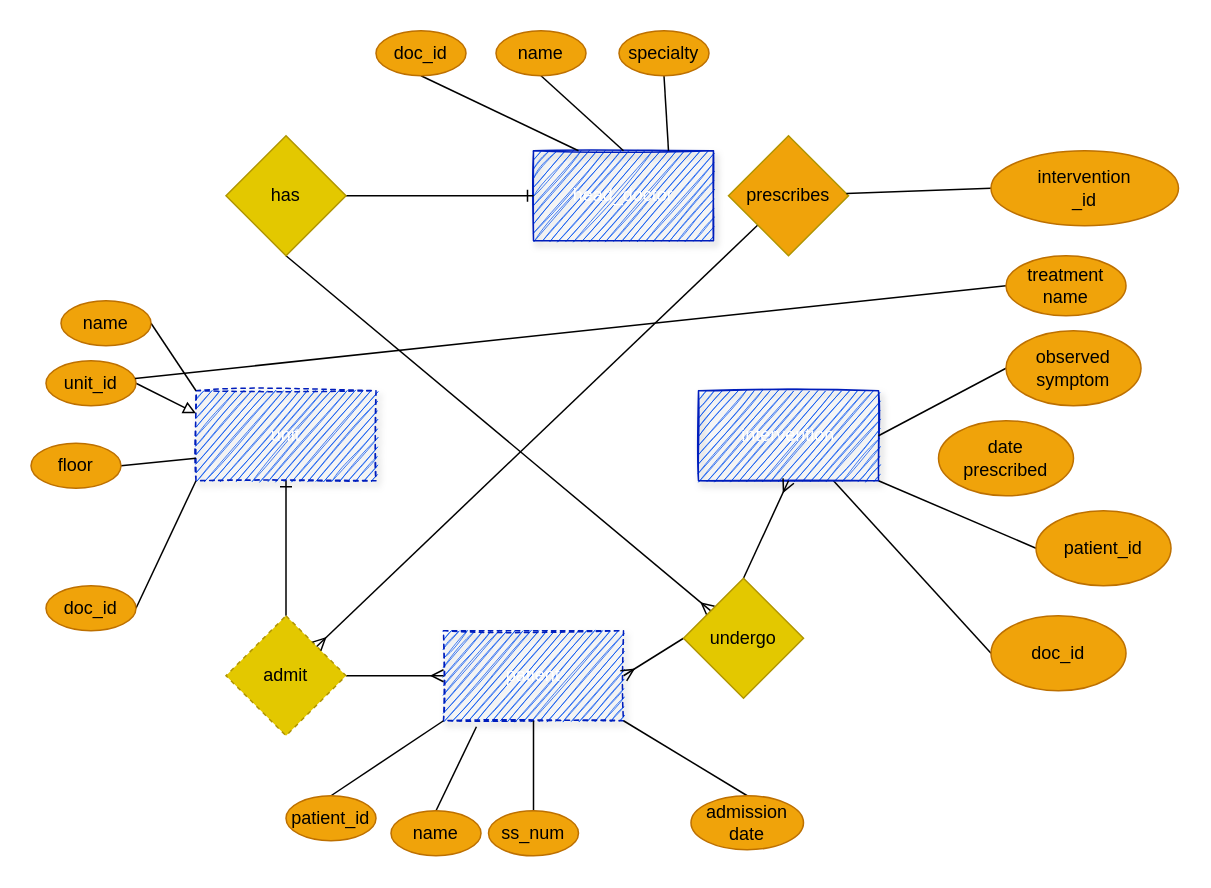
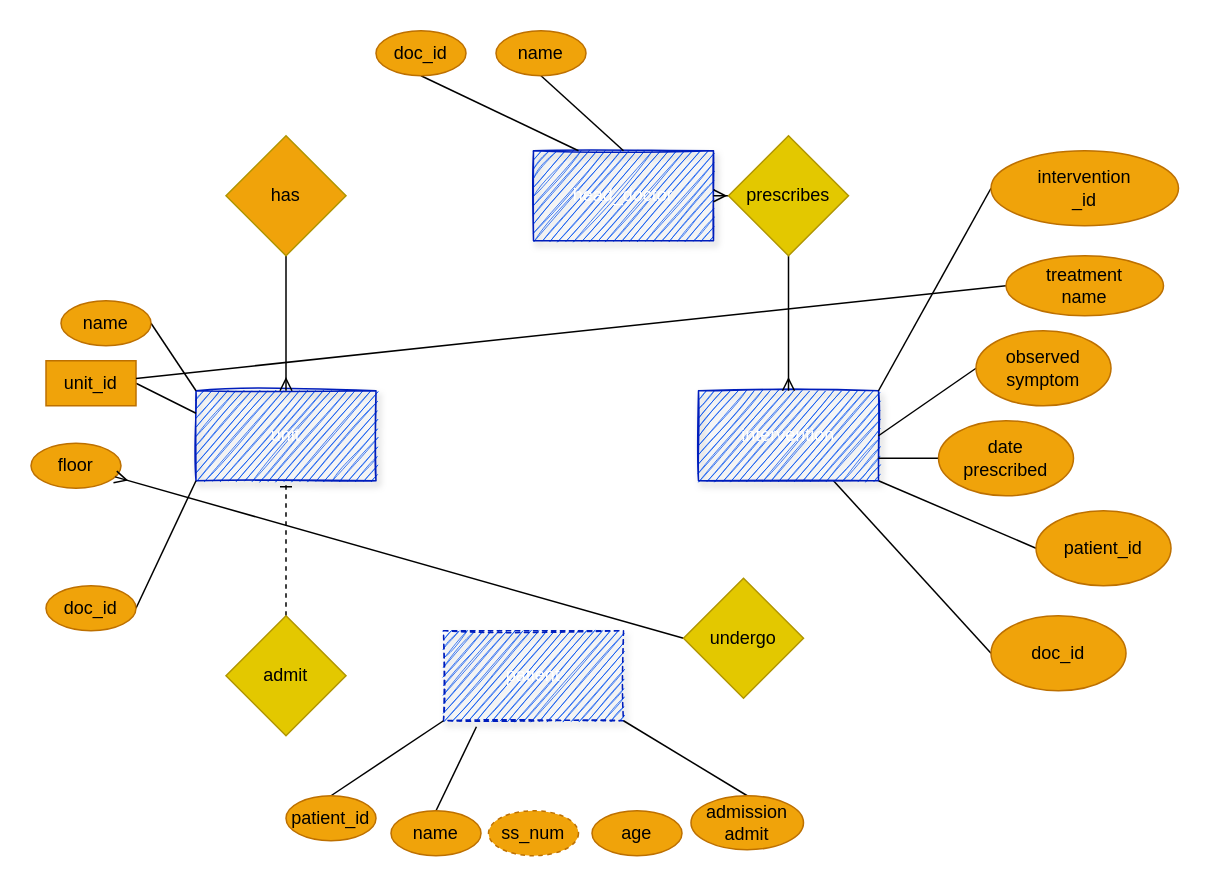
node "specialty": removed
edge "specialty" -- "head_doctor": removed
edge "intervention _id" -- "prescribes": now "intervention _id" -- "intervention"
node "has": fillcolor #e3c800 -> #f0a30a
edge "has" -> "head_doctor": removed
edge "prescribes" -> "head_doctor": added
node "prescribes": fillcolor #f0a30a -> #e3c800
node "treatment name": size 120x60 -> 158x60
node "observed symptom": moved (1073, 368) -> (1043, 368)
node "unit_id": shape ellipse -> rectangle
edge "unit_id" -> "unit": arrowhead block -> none
edge "has" -> "undergo": now "has" -> "unit"
node "unit": style dashed -> solid
edge "prescribes" -> "admit": now "prescribes" -> "intervention"
edge "intervention" -- "date prescribed": added
edge "unit" -- "floor": removed
edge "undergo" -> "intervention": removed
edge "admit" -> "unit": style solid -> dashed
edge "undergo" -> "patient": now "undergo" -> "floor"
node "admit": style dashed -> solid
edge "admit" -> "patient": removed
edge "patient" -- "ss_num": removed
node "admission date": label "admission date" -> "admission admit"
node "ss_num": style solid -> dashed
node "age": added
